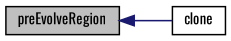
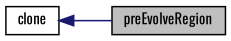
edge "clone" -> "preEvolveRegion": reversed
